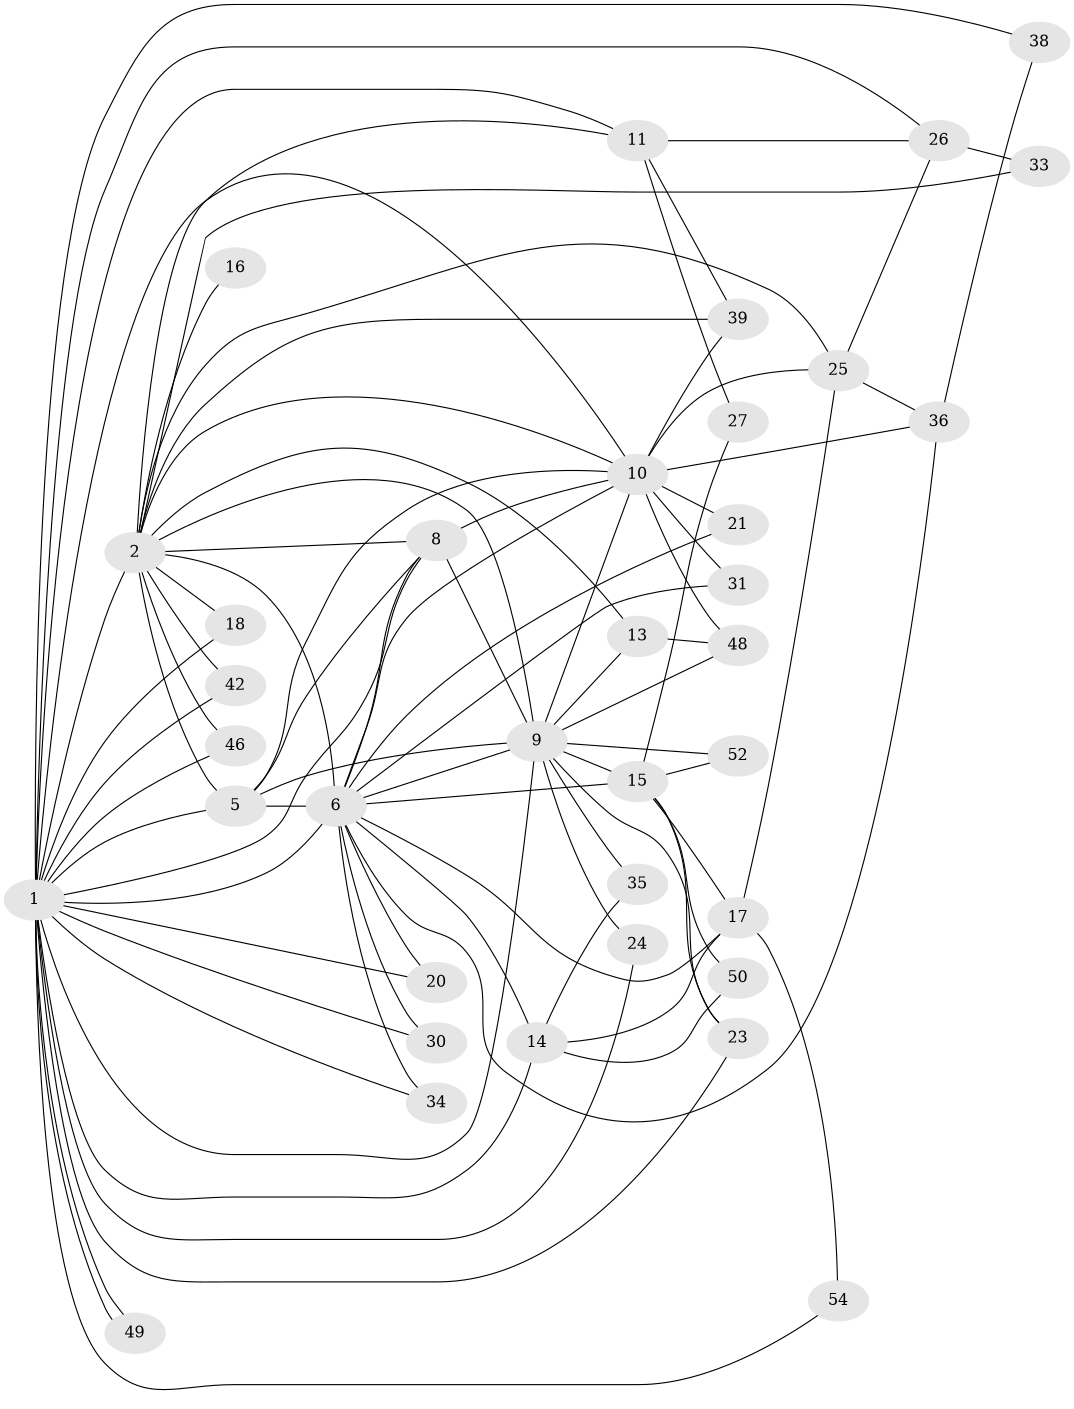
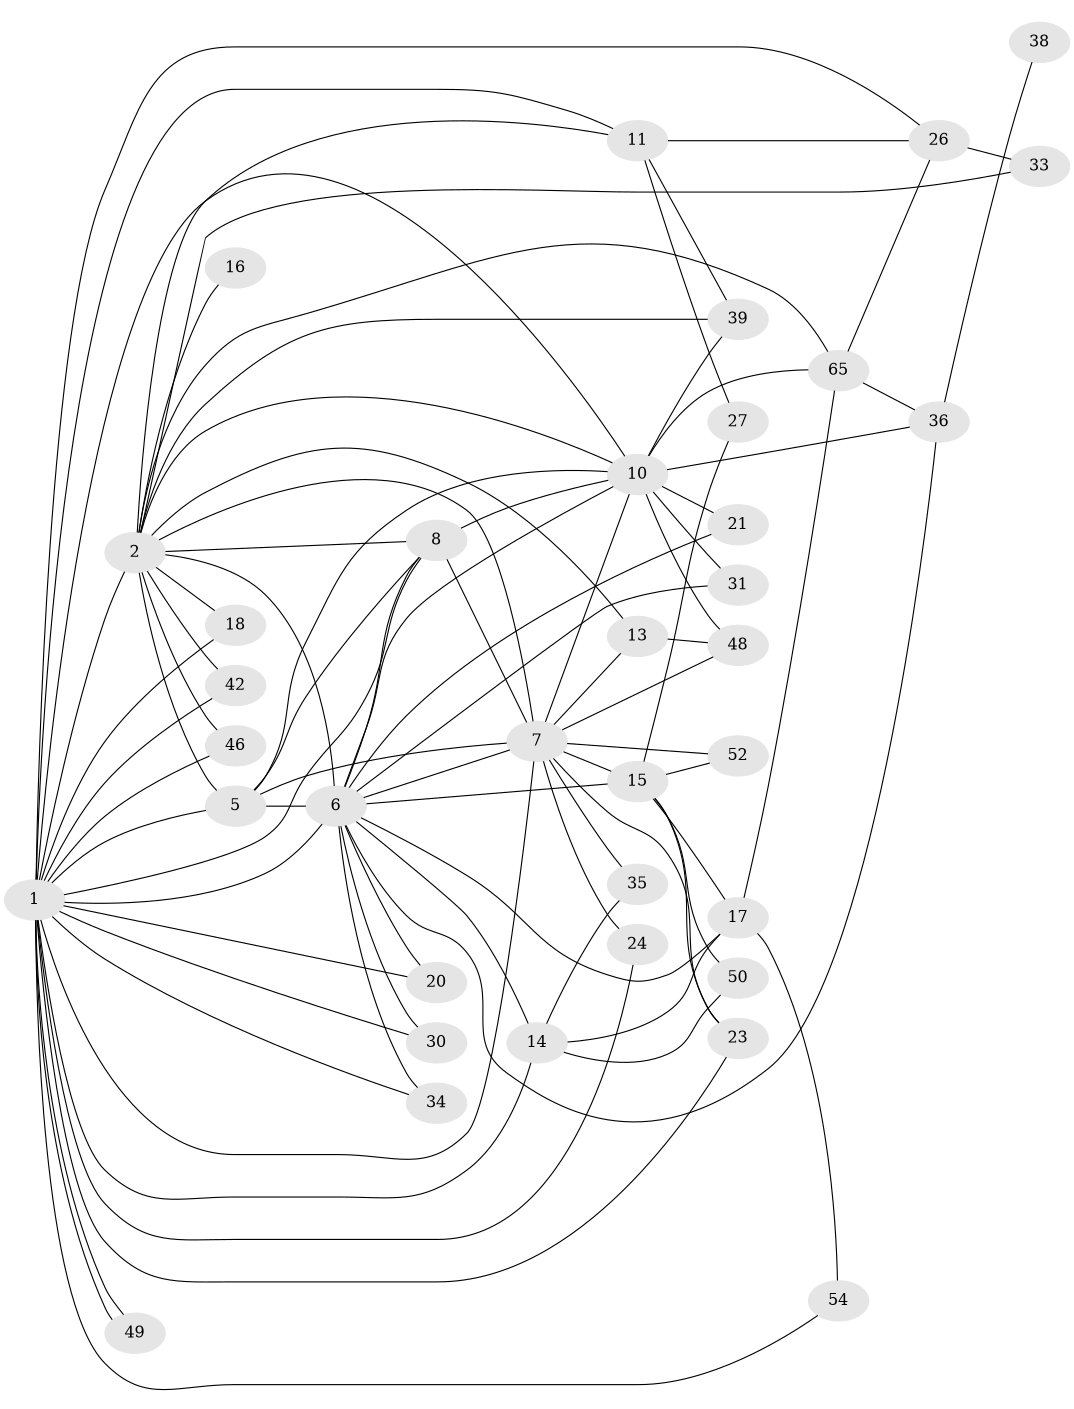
edge "38" -- "1": removed
node "25": label "25" -> "65"
node "9": label "9" -> "7"
